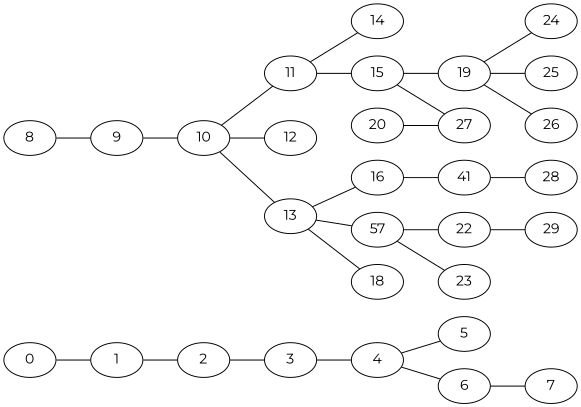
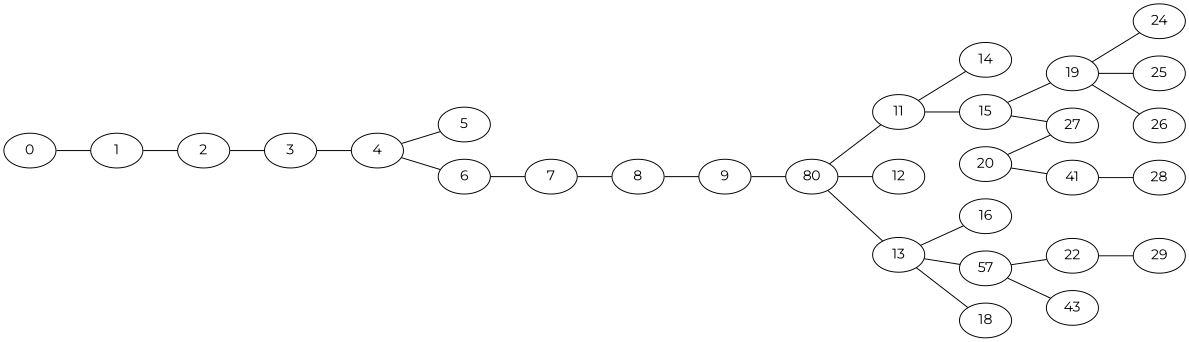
node "10": label "10" -> "80"
edge "7" -- "8": added
edge "16" -- "41": now "20" -- "41"
node "23": label "23" -> "43"
